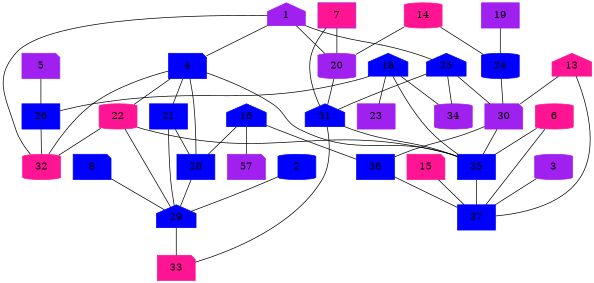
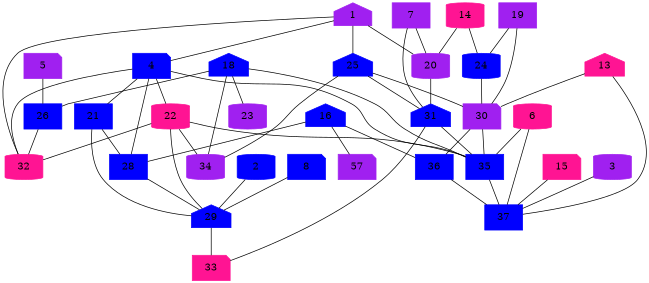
node "7": fillcolor deeppink -> purple
edge "19" -- "30": added
node "23": shape box -> cylinder
edge "22" -- "34": added
